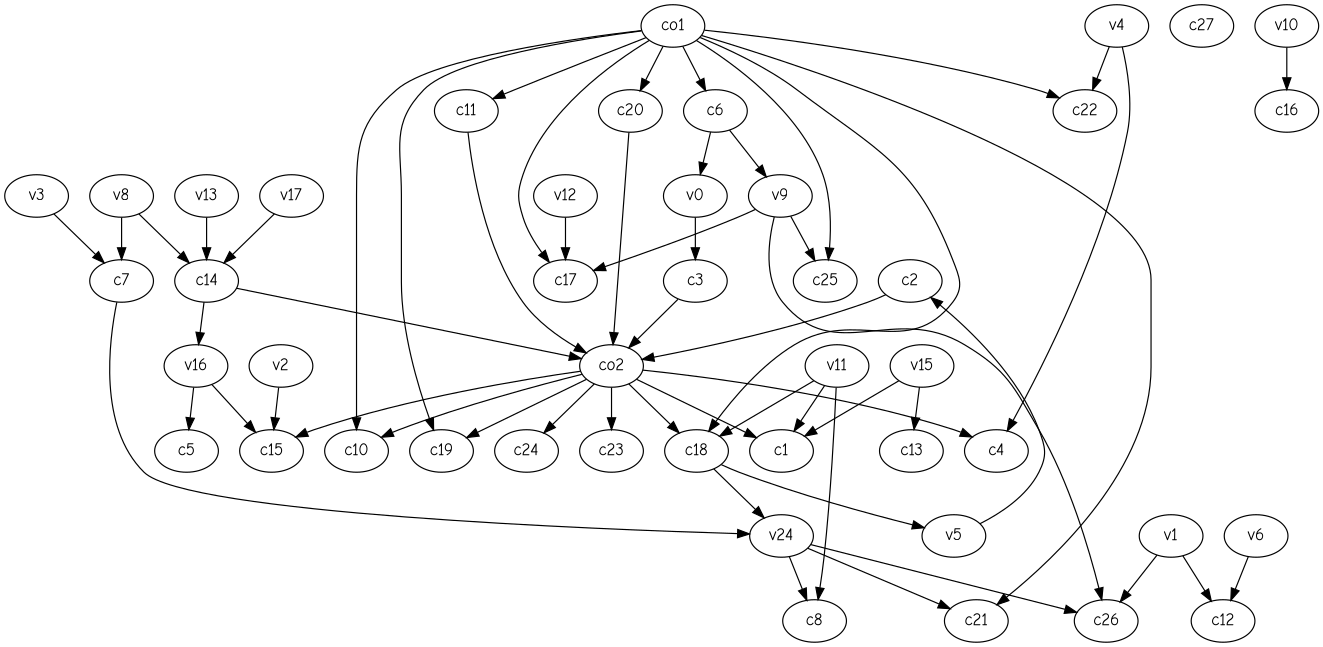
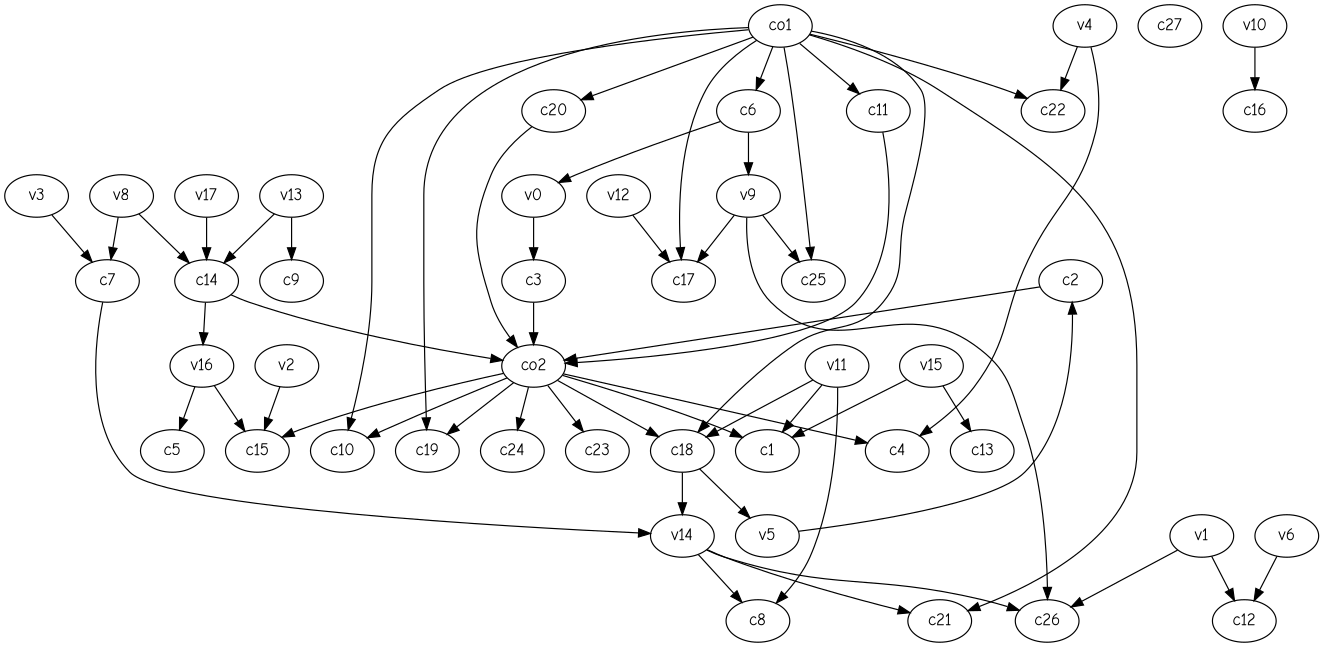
node "c9": added
node "v24": label "v24" -> "v14"
